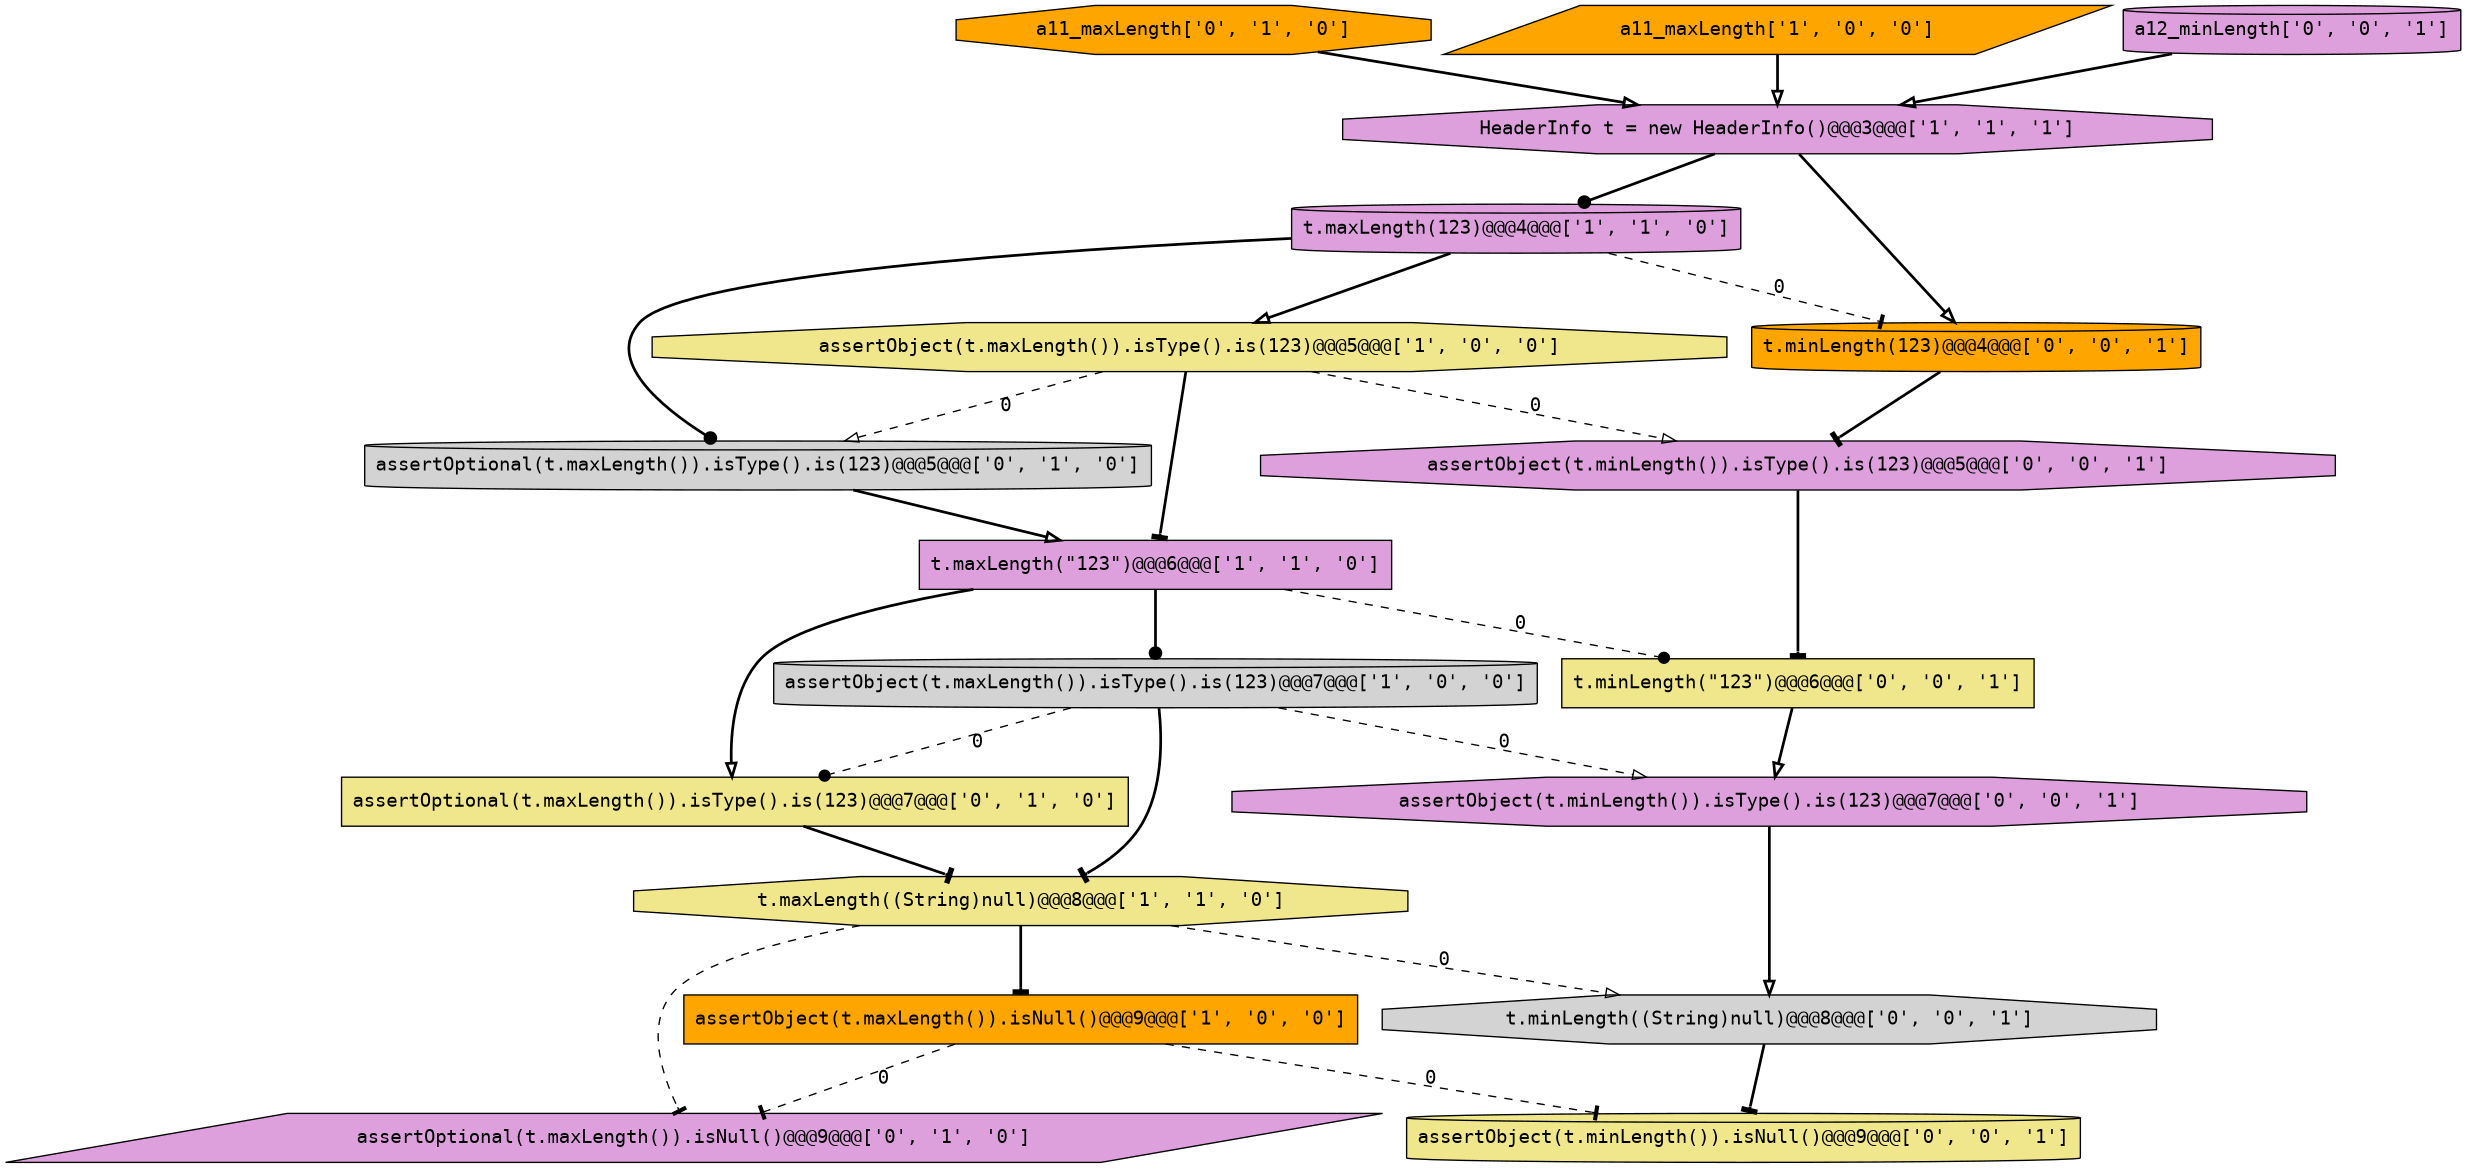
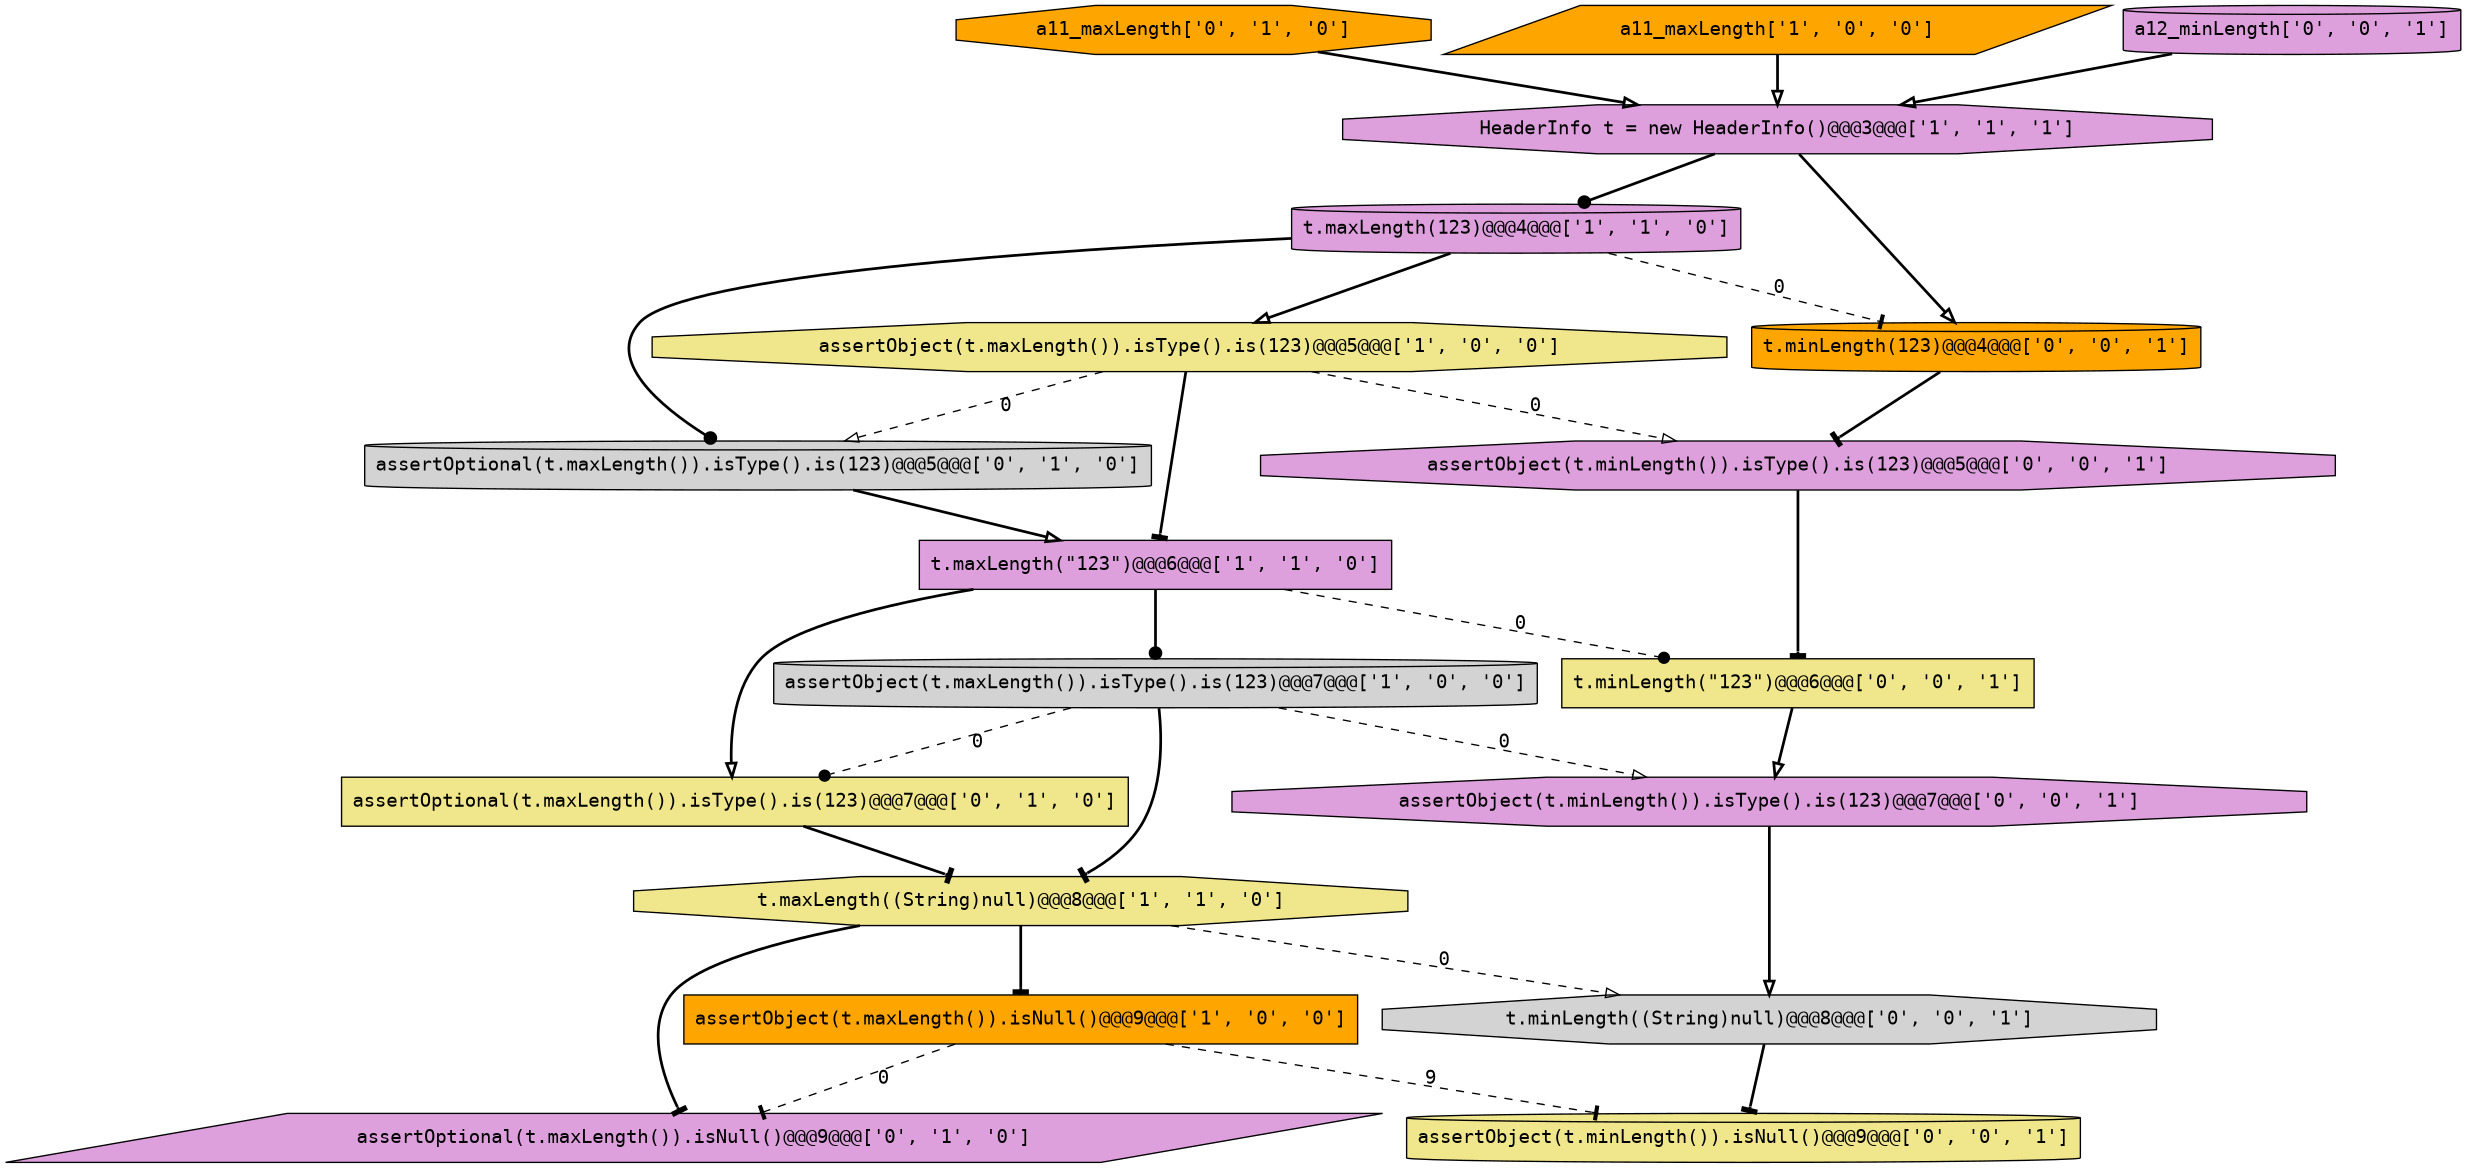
edge "t.maxLength((String)null)@@@8@@@['1', '1', '0']" -> "assertOptional(t.maxLength()).isNull()@@@9@@@['0', '1', '0']": style dashed -> bold
edge "assertObject(t.maxLength()).isNull()@@@9@@@['1', '0', '0']" -> "assertObject(t.minLength()).isNull()@@@9@@@['0', '0', '1']": label "0" -> "9"
